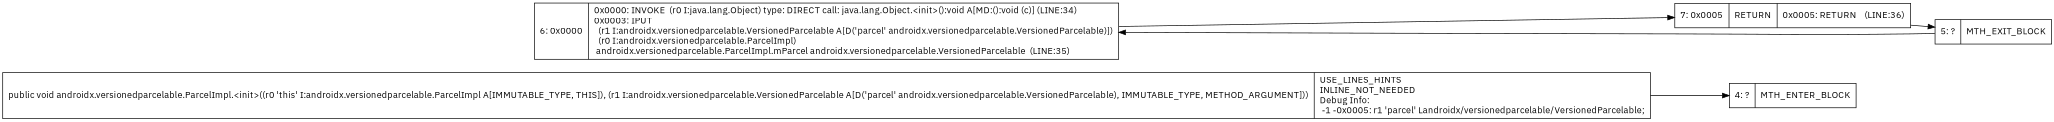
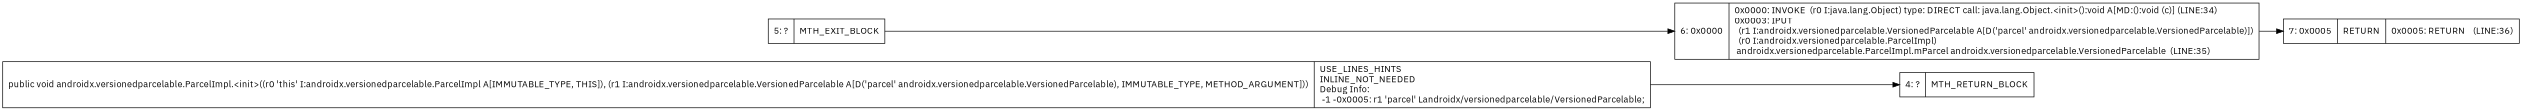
edge "7: 0x0005" -> "5: ?": removed
node "4: ?": text "MTH_ENTER_BLOCK" -> "MTH_RETURN_BLOCK"
